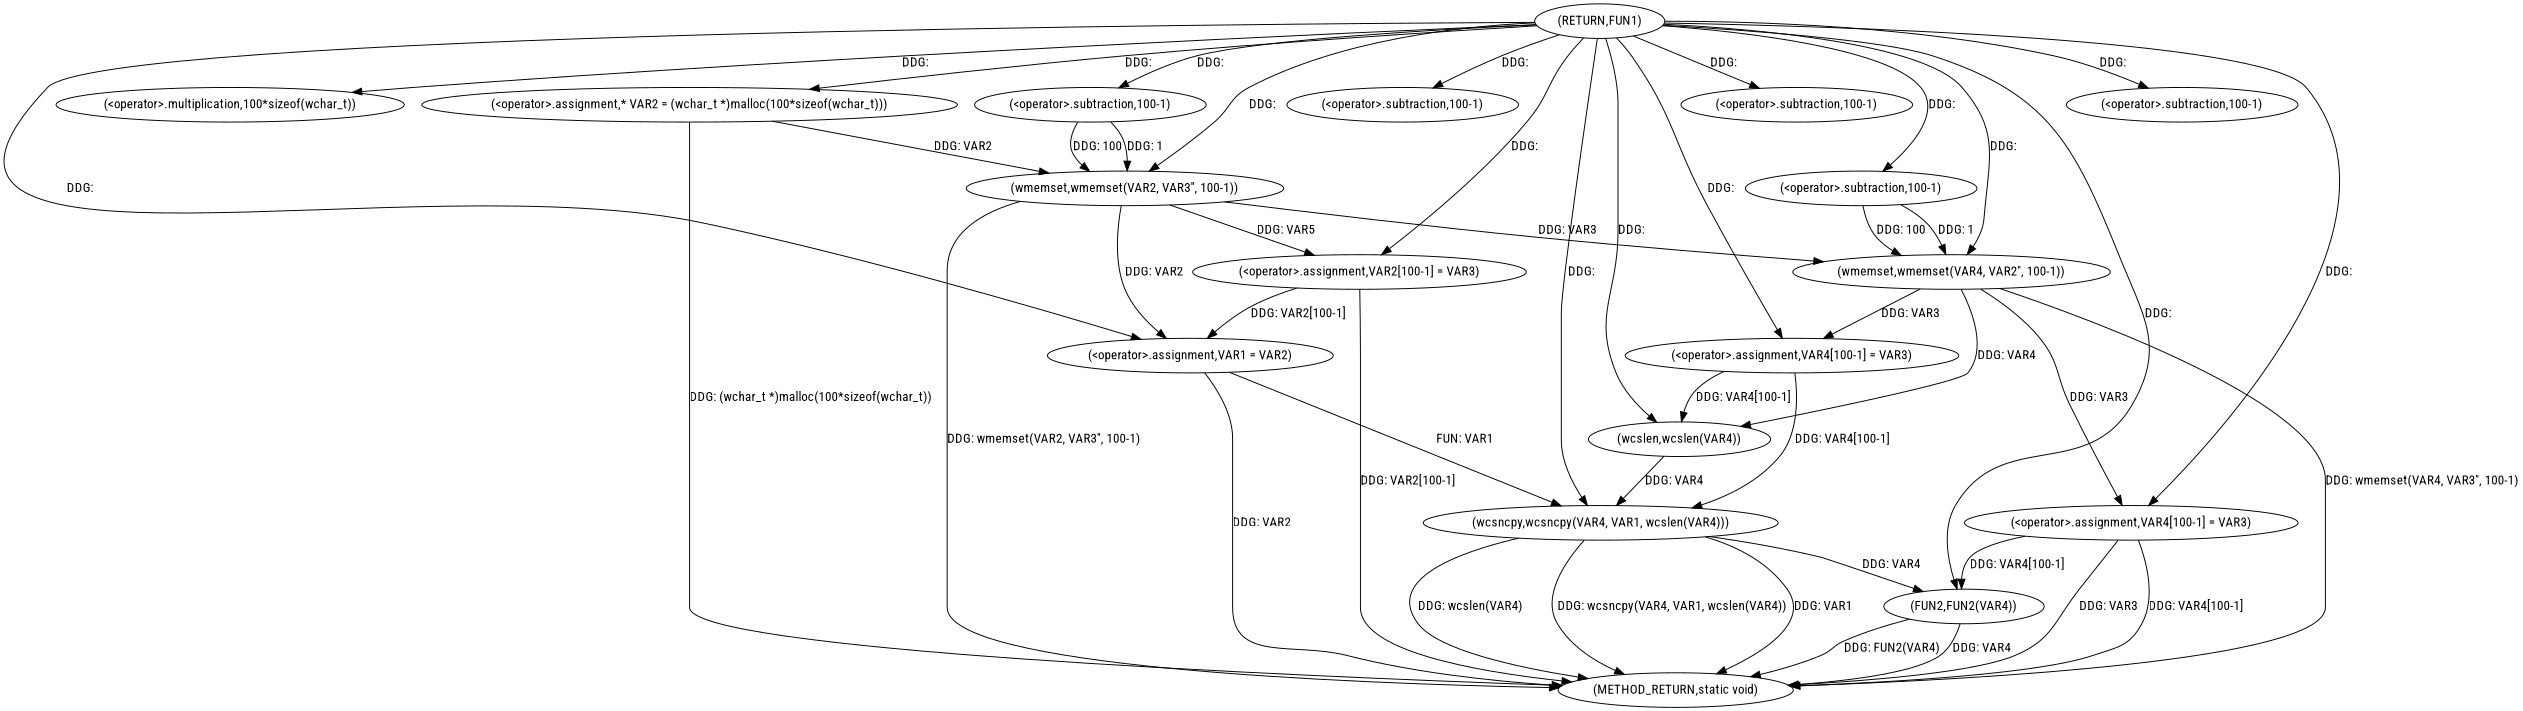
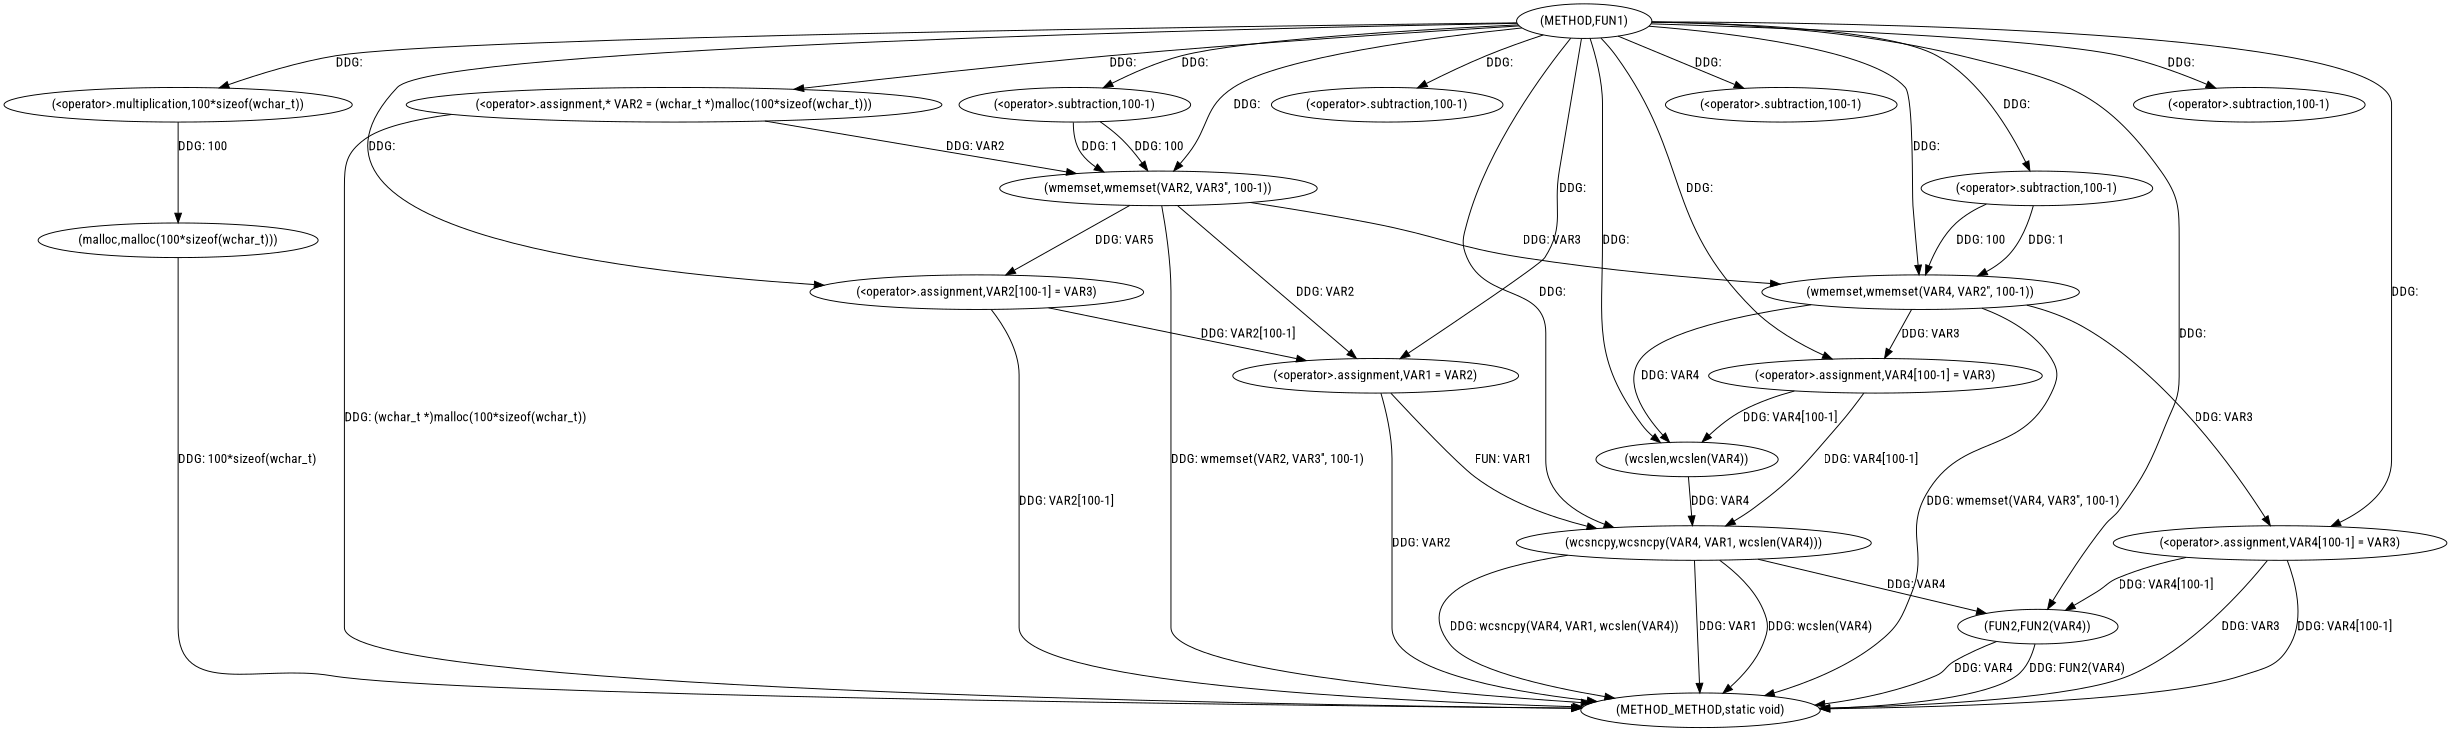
node "(RETURN,FUN1)": label "(RETURN,FUN1)" -> "(METHOD,FUN1)"
node "(malloc,malloc(100*sizeof(wchar_t)))": added
node "(METHOD_RETURN,static void)": label "(METHOD_RETURN,static void)" -> "(METHOD_METHOD,static void)"
